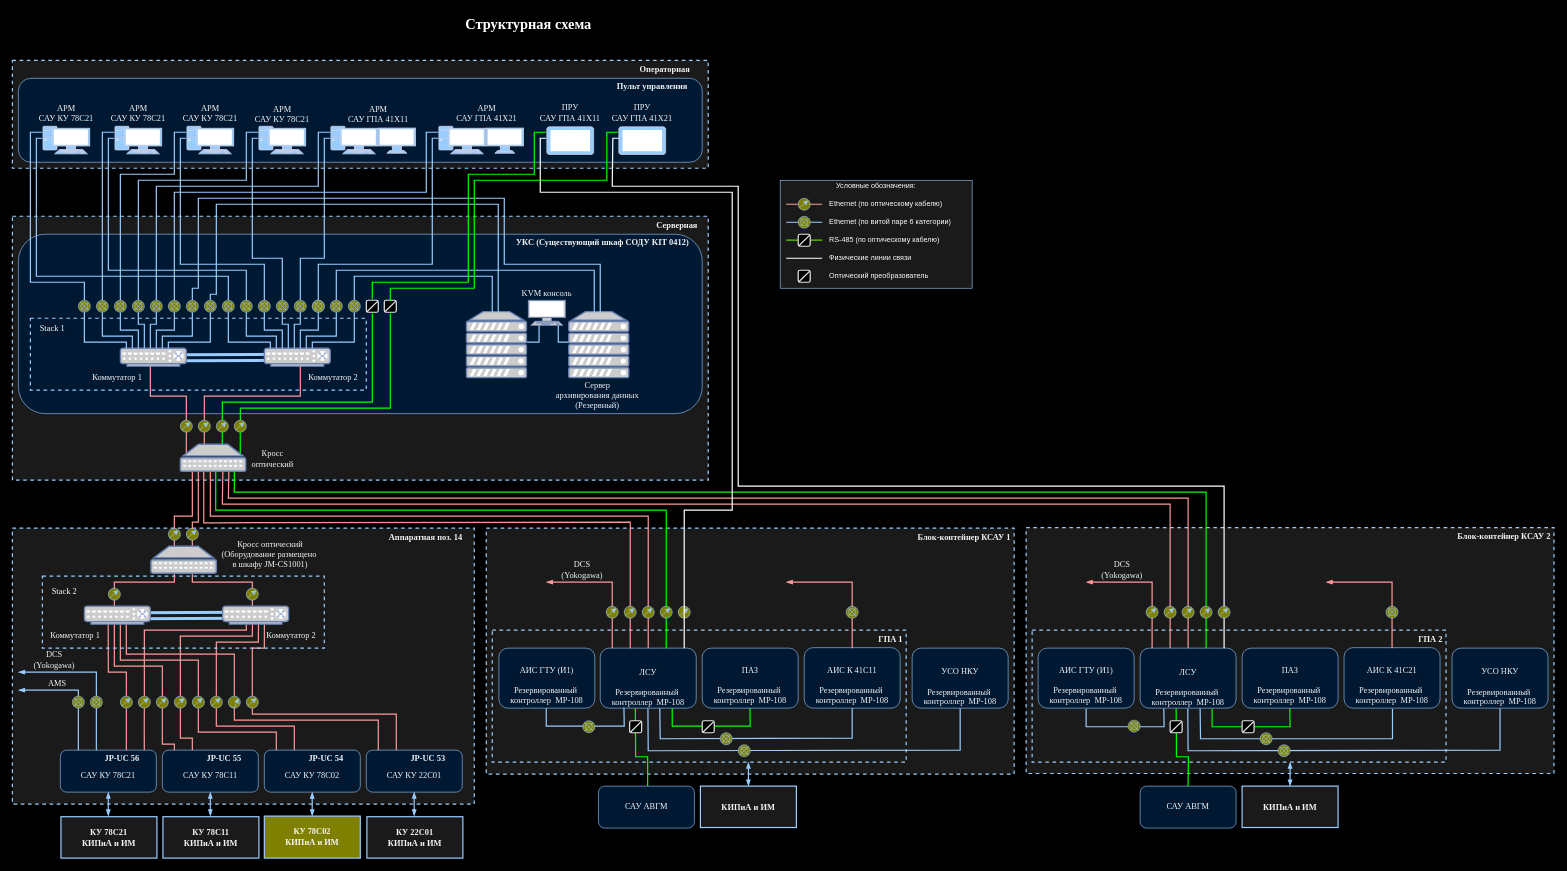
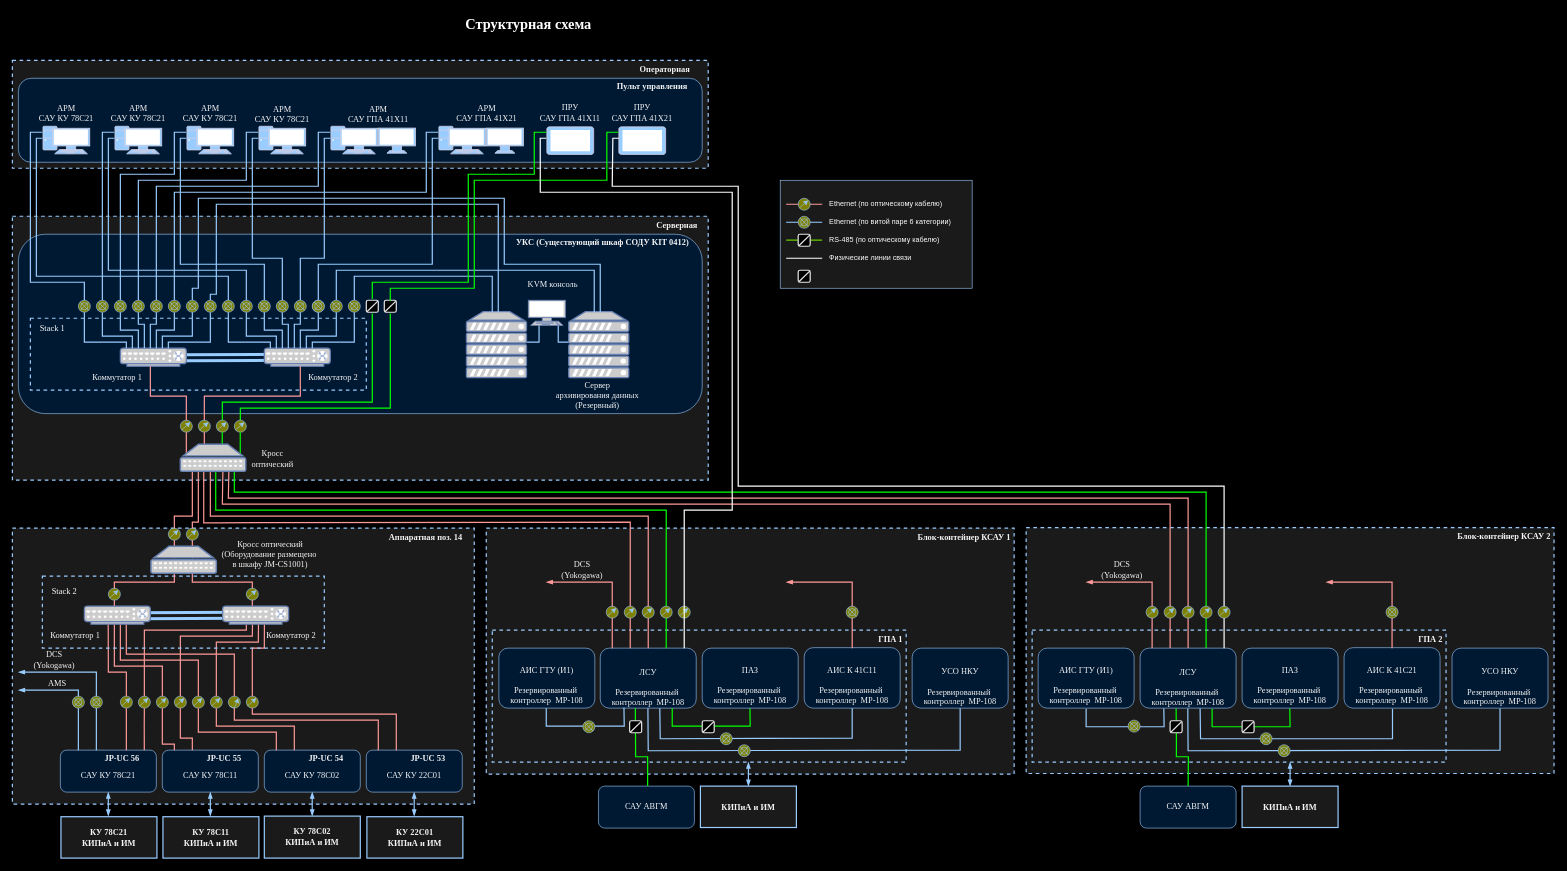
node "Условные обозначения:": removed
node "Оптический преобразователь": removed
node "KVM консоль": moved (547, 294) -> (553, 285)
node "КУ 78С02 КИПиА и ИМ": fillcolor #808000 -> #1a1a1a
